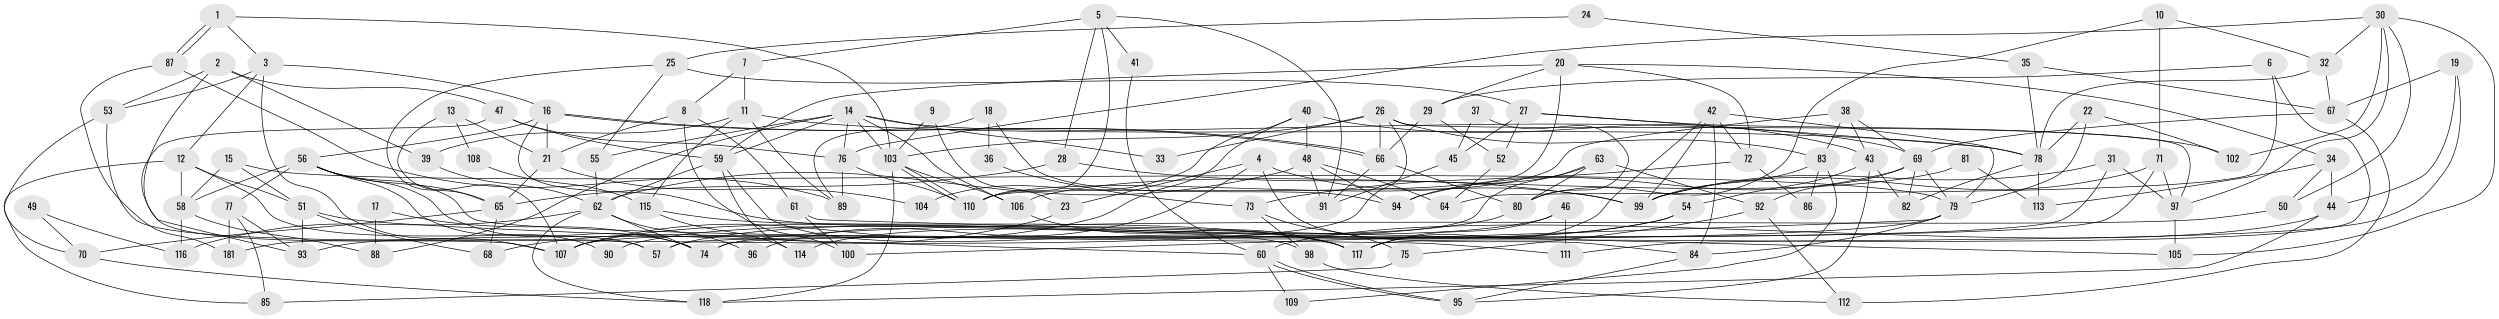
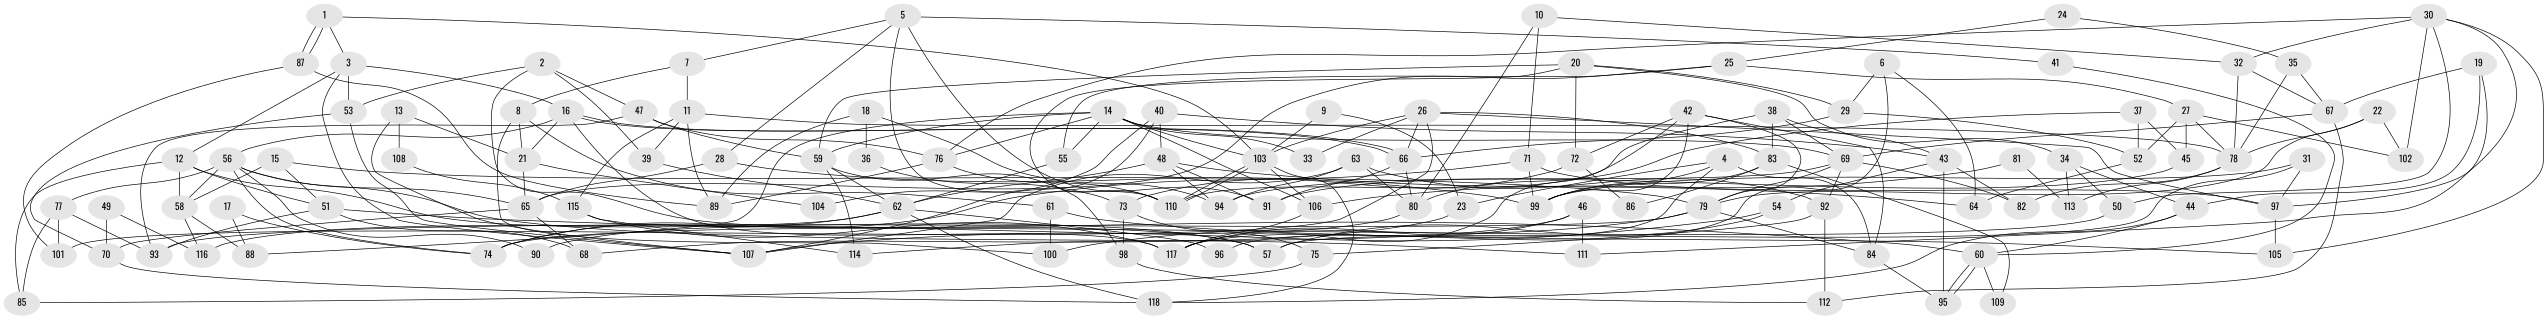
edge "37" -- "52": added
node "181": label "181" -> "101"
